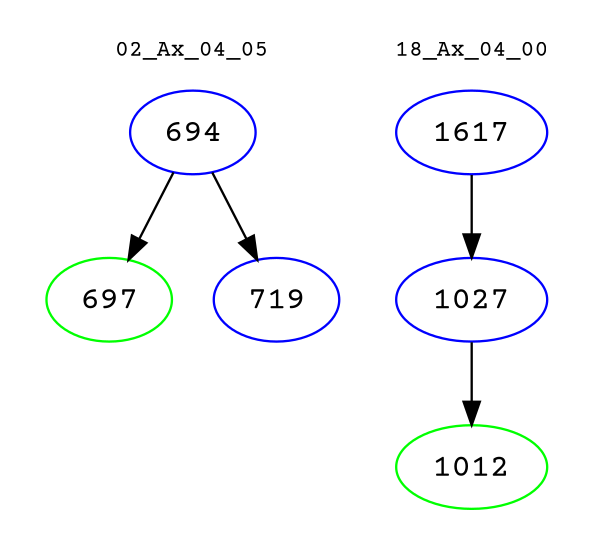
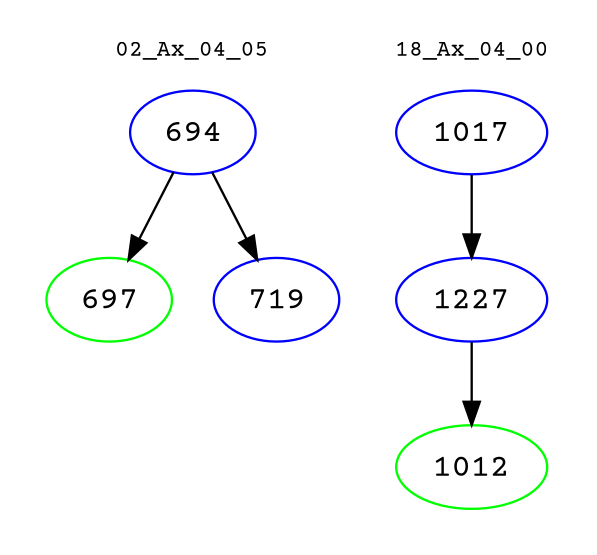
node "1617": label "1617" -> "1017"
node "1027": label "1027" -> "1227"
